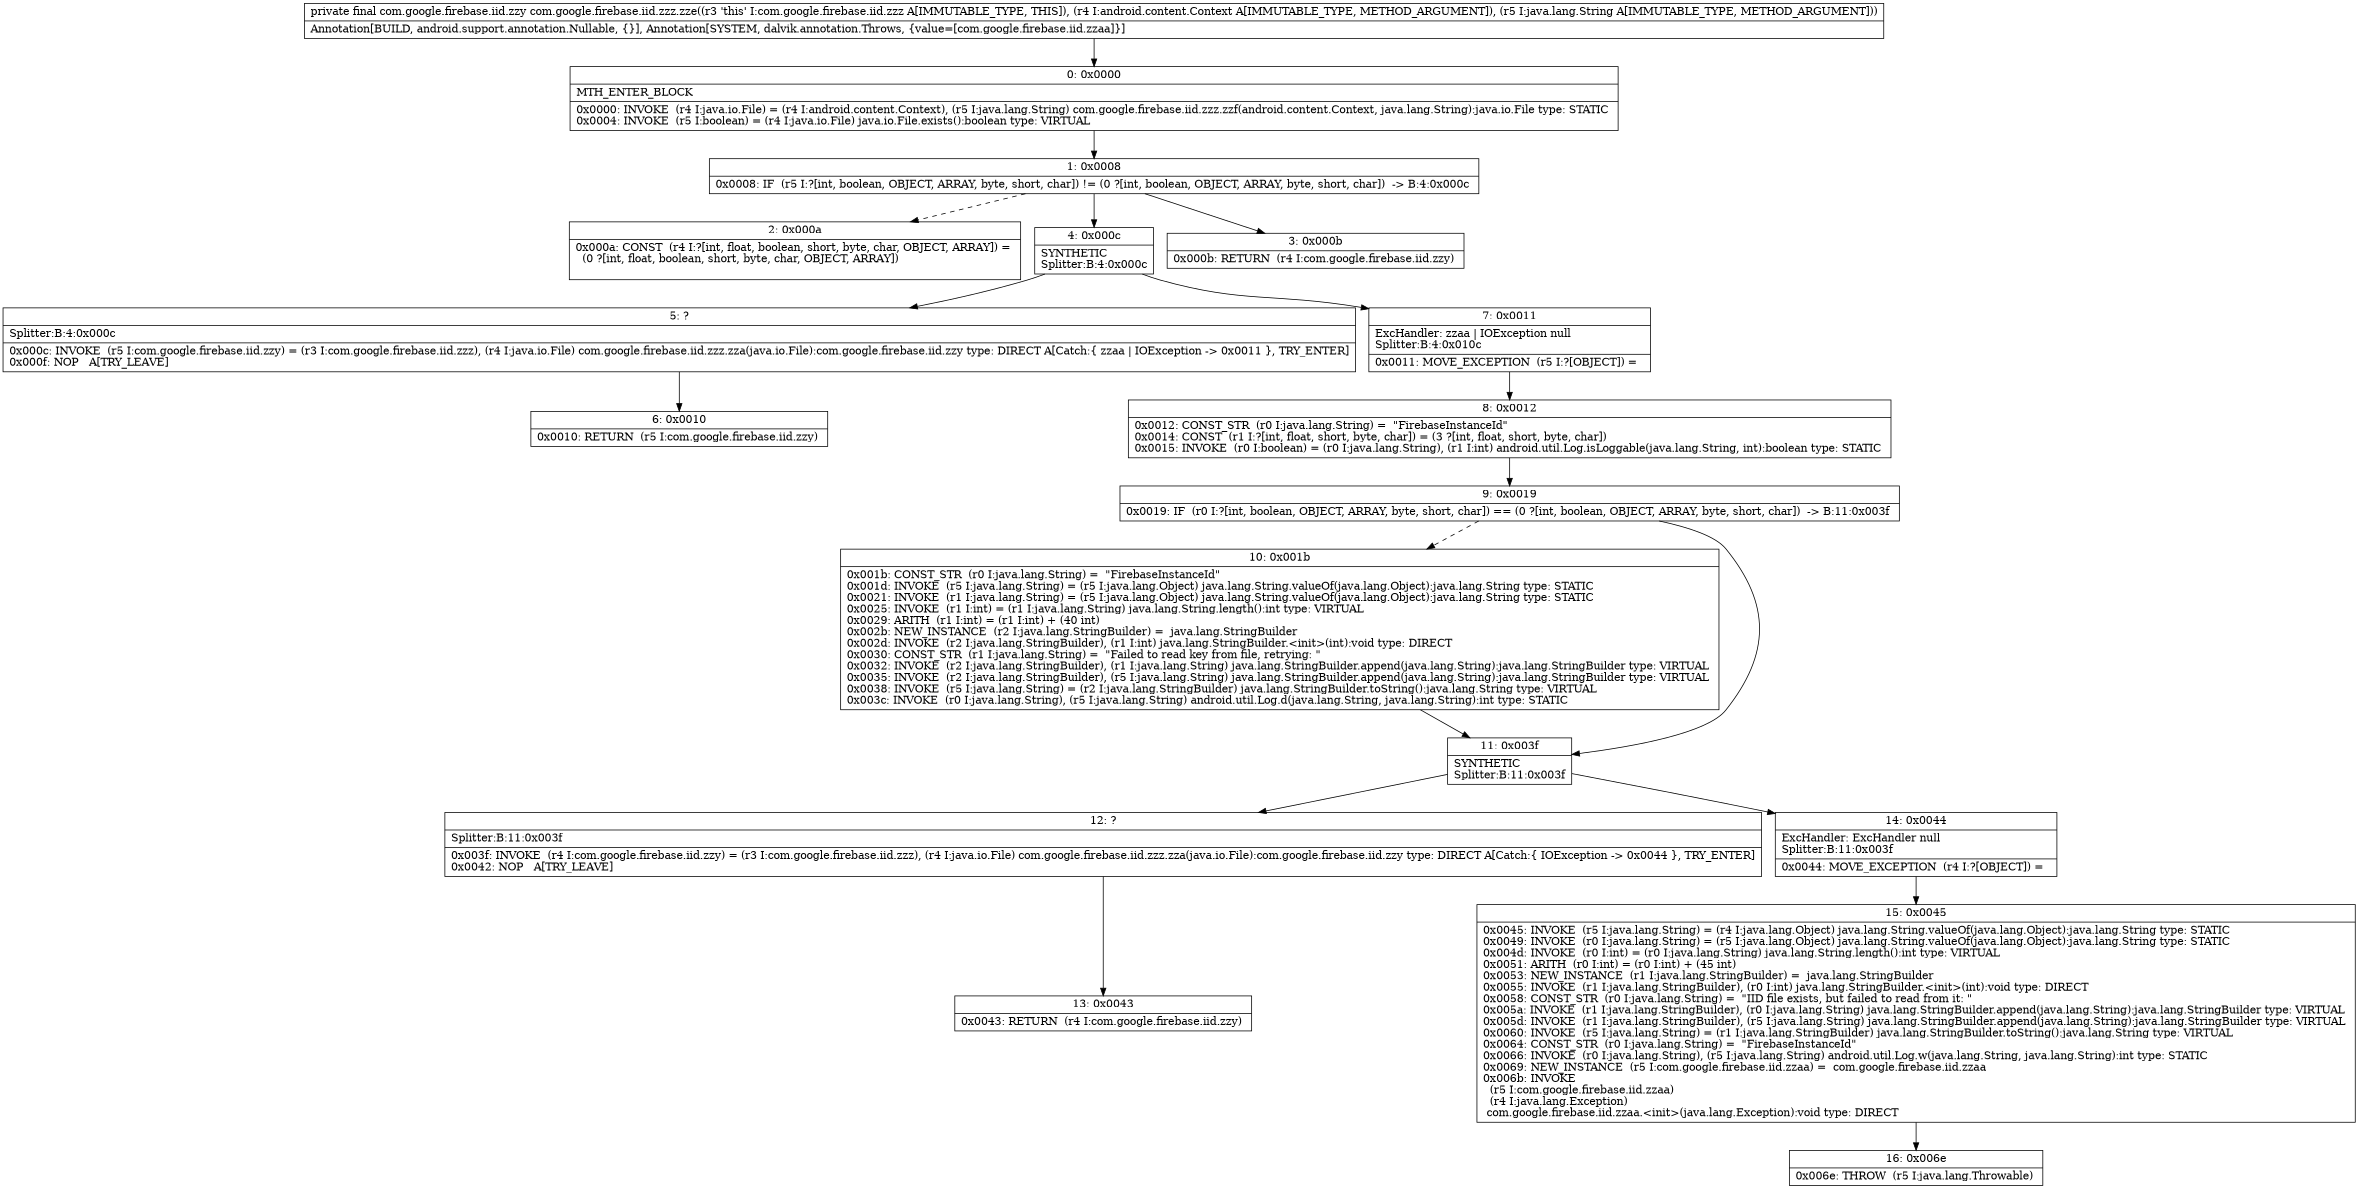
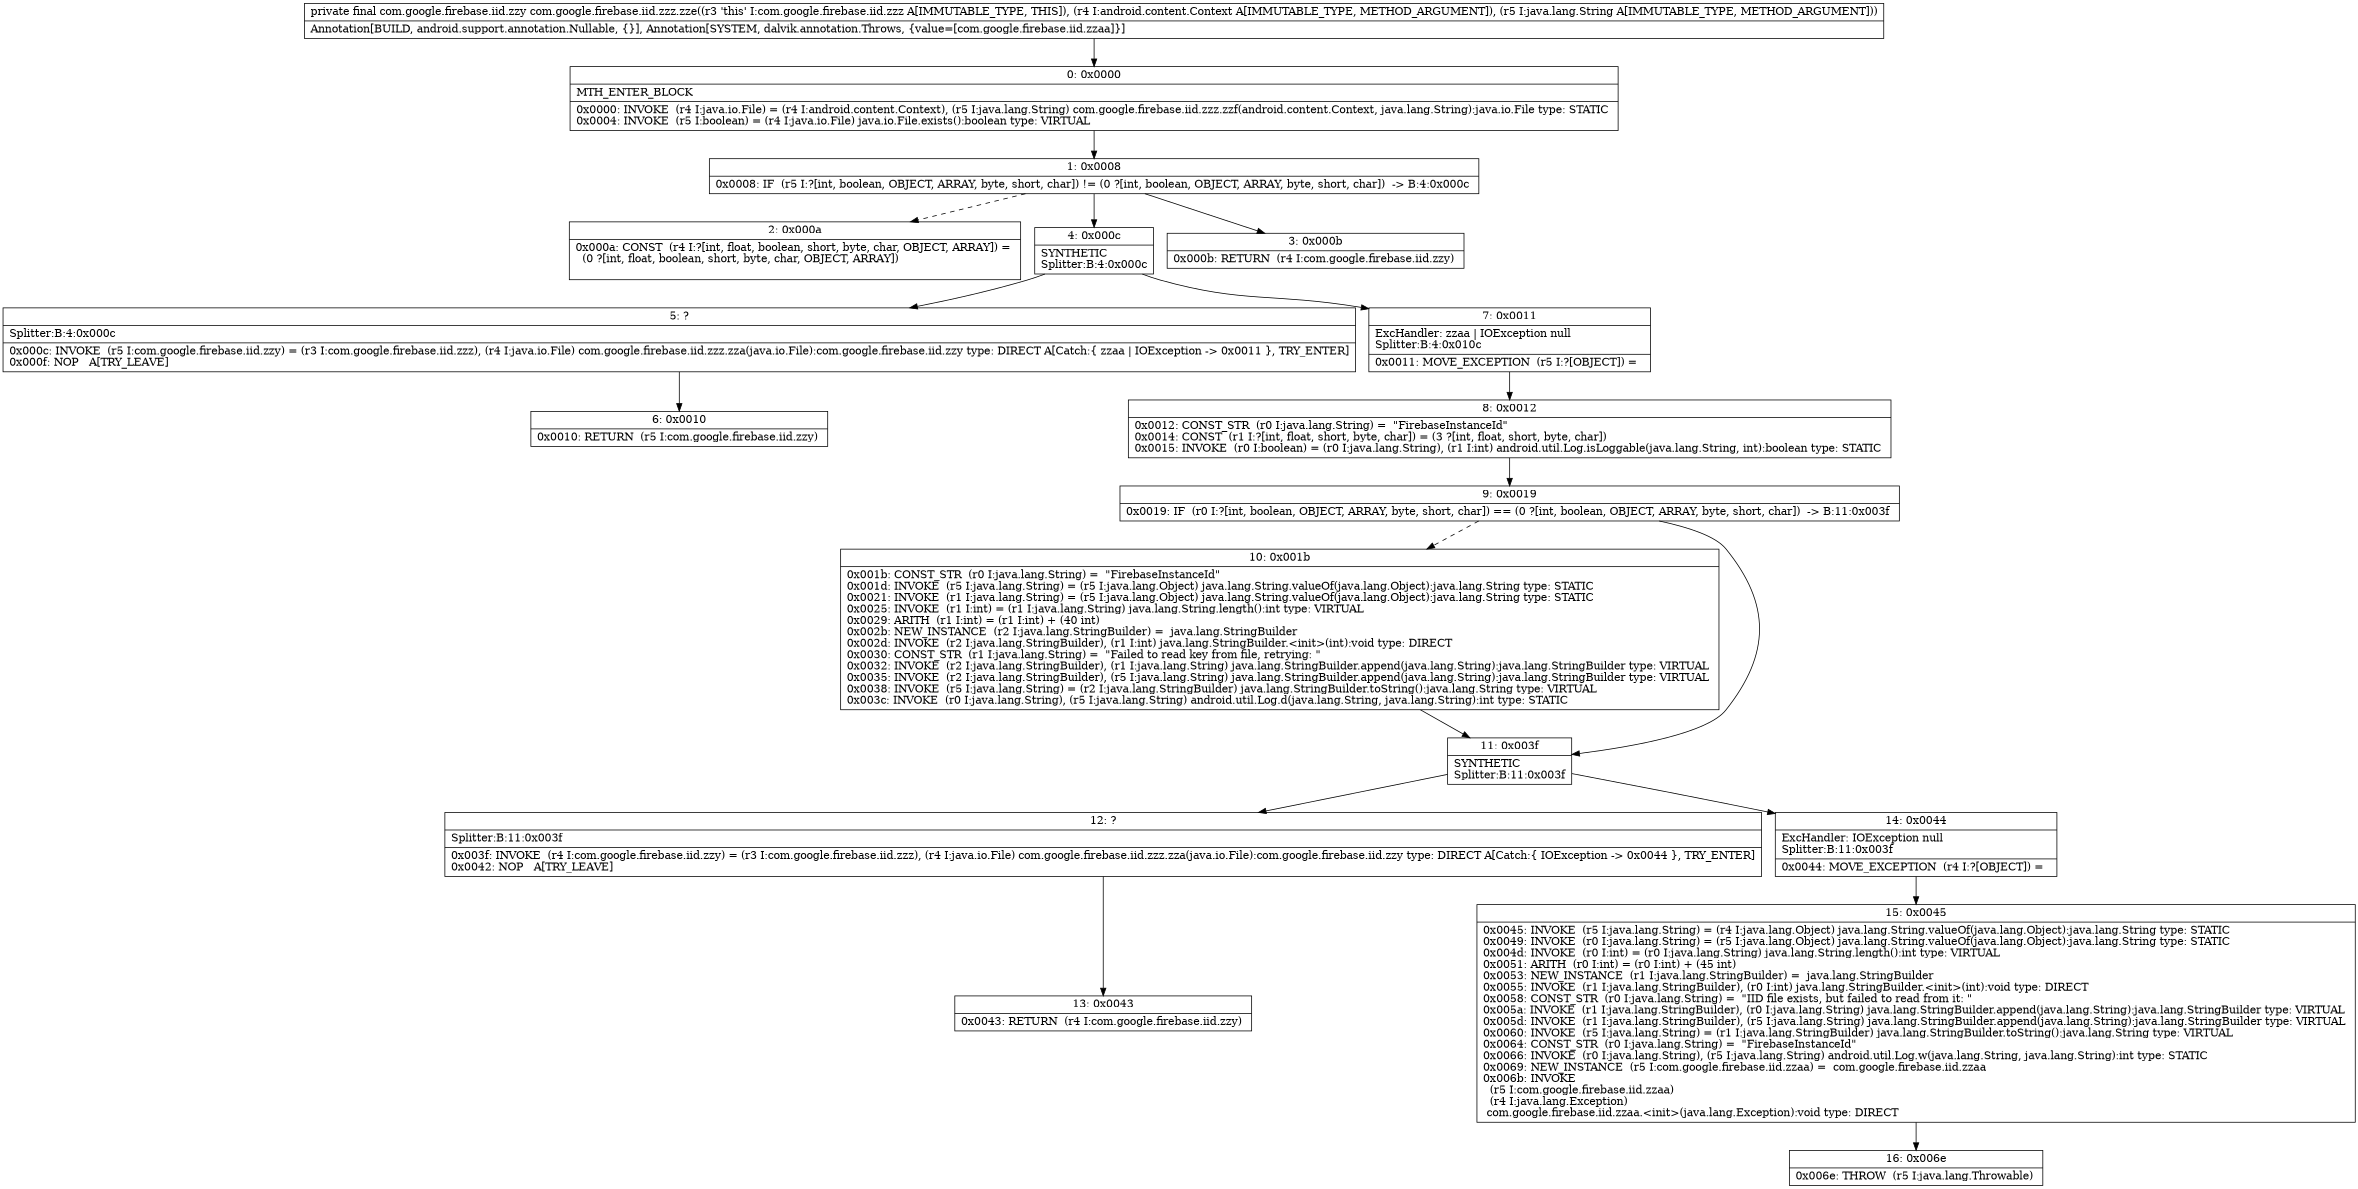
node "14: 0x0044": text "ExcHandler: ExcHandler null" -> "ExcHandler: IOException null"
